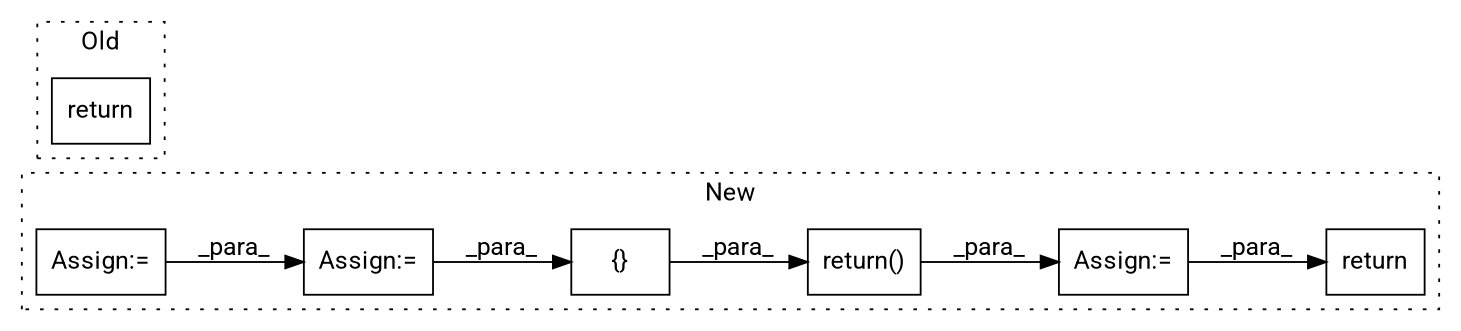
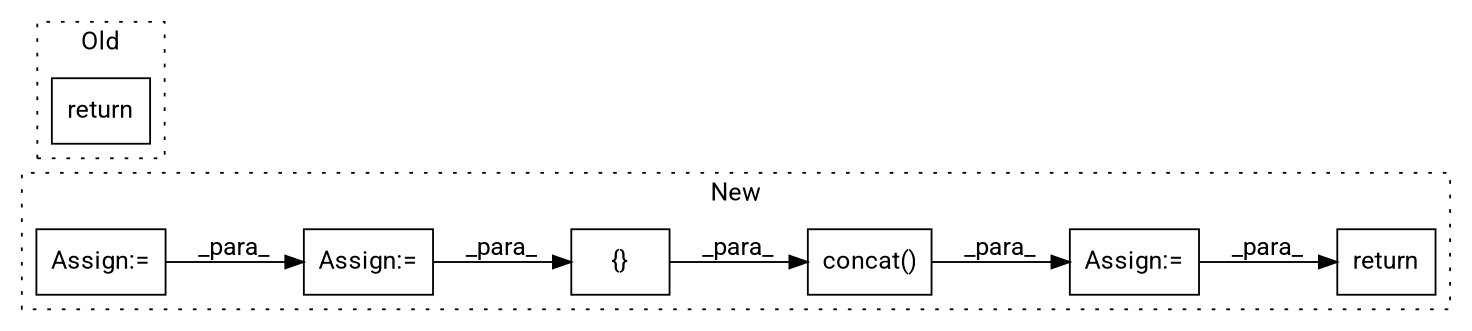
node "return()": label "return()" -> "concat()"
